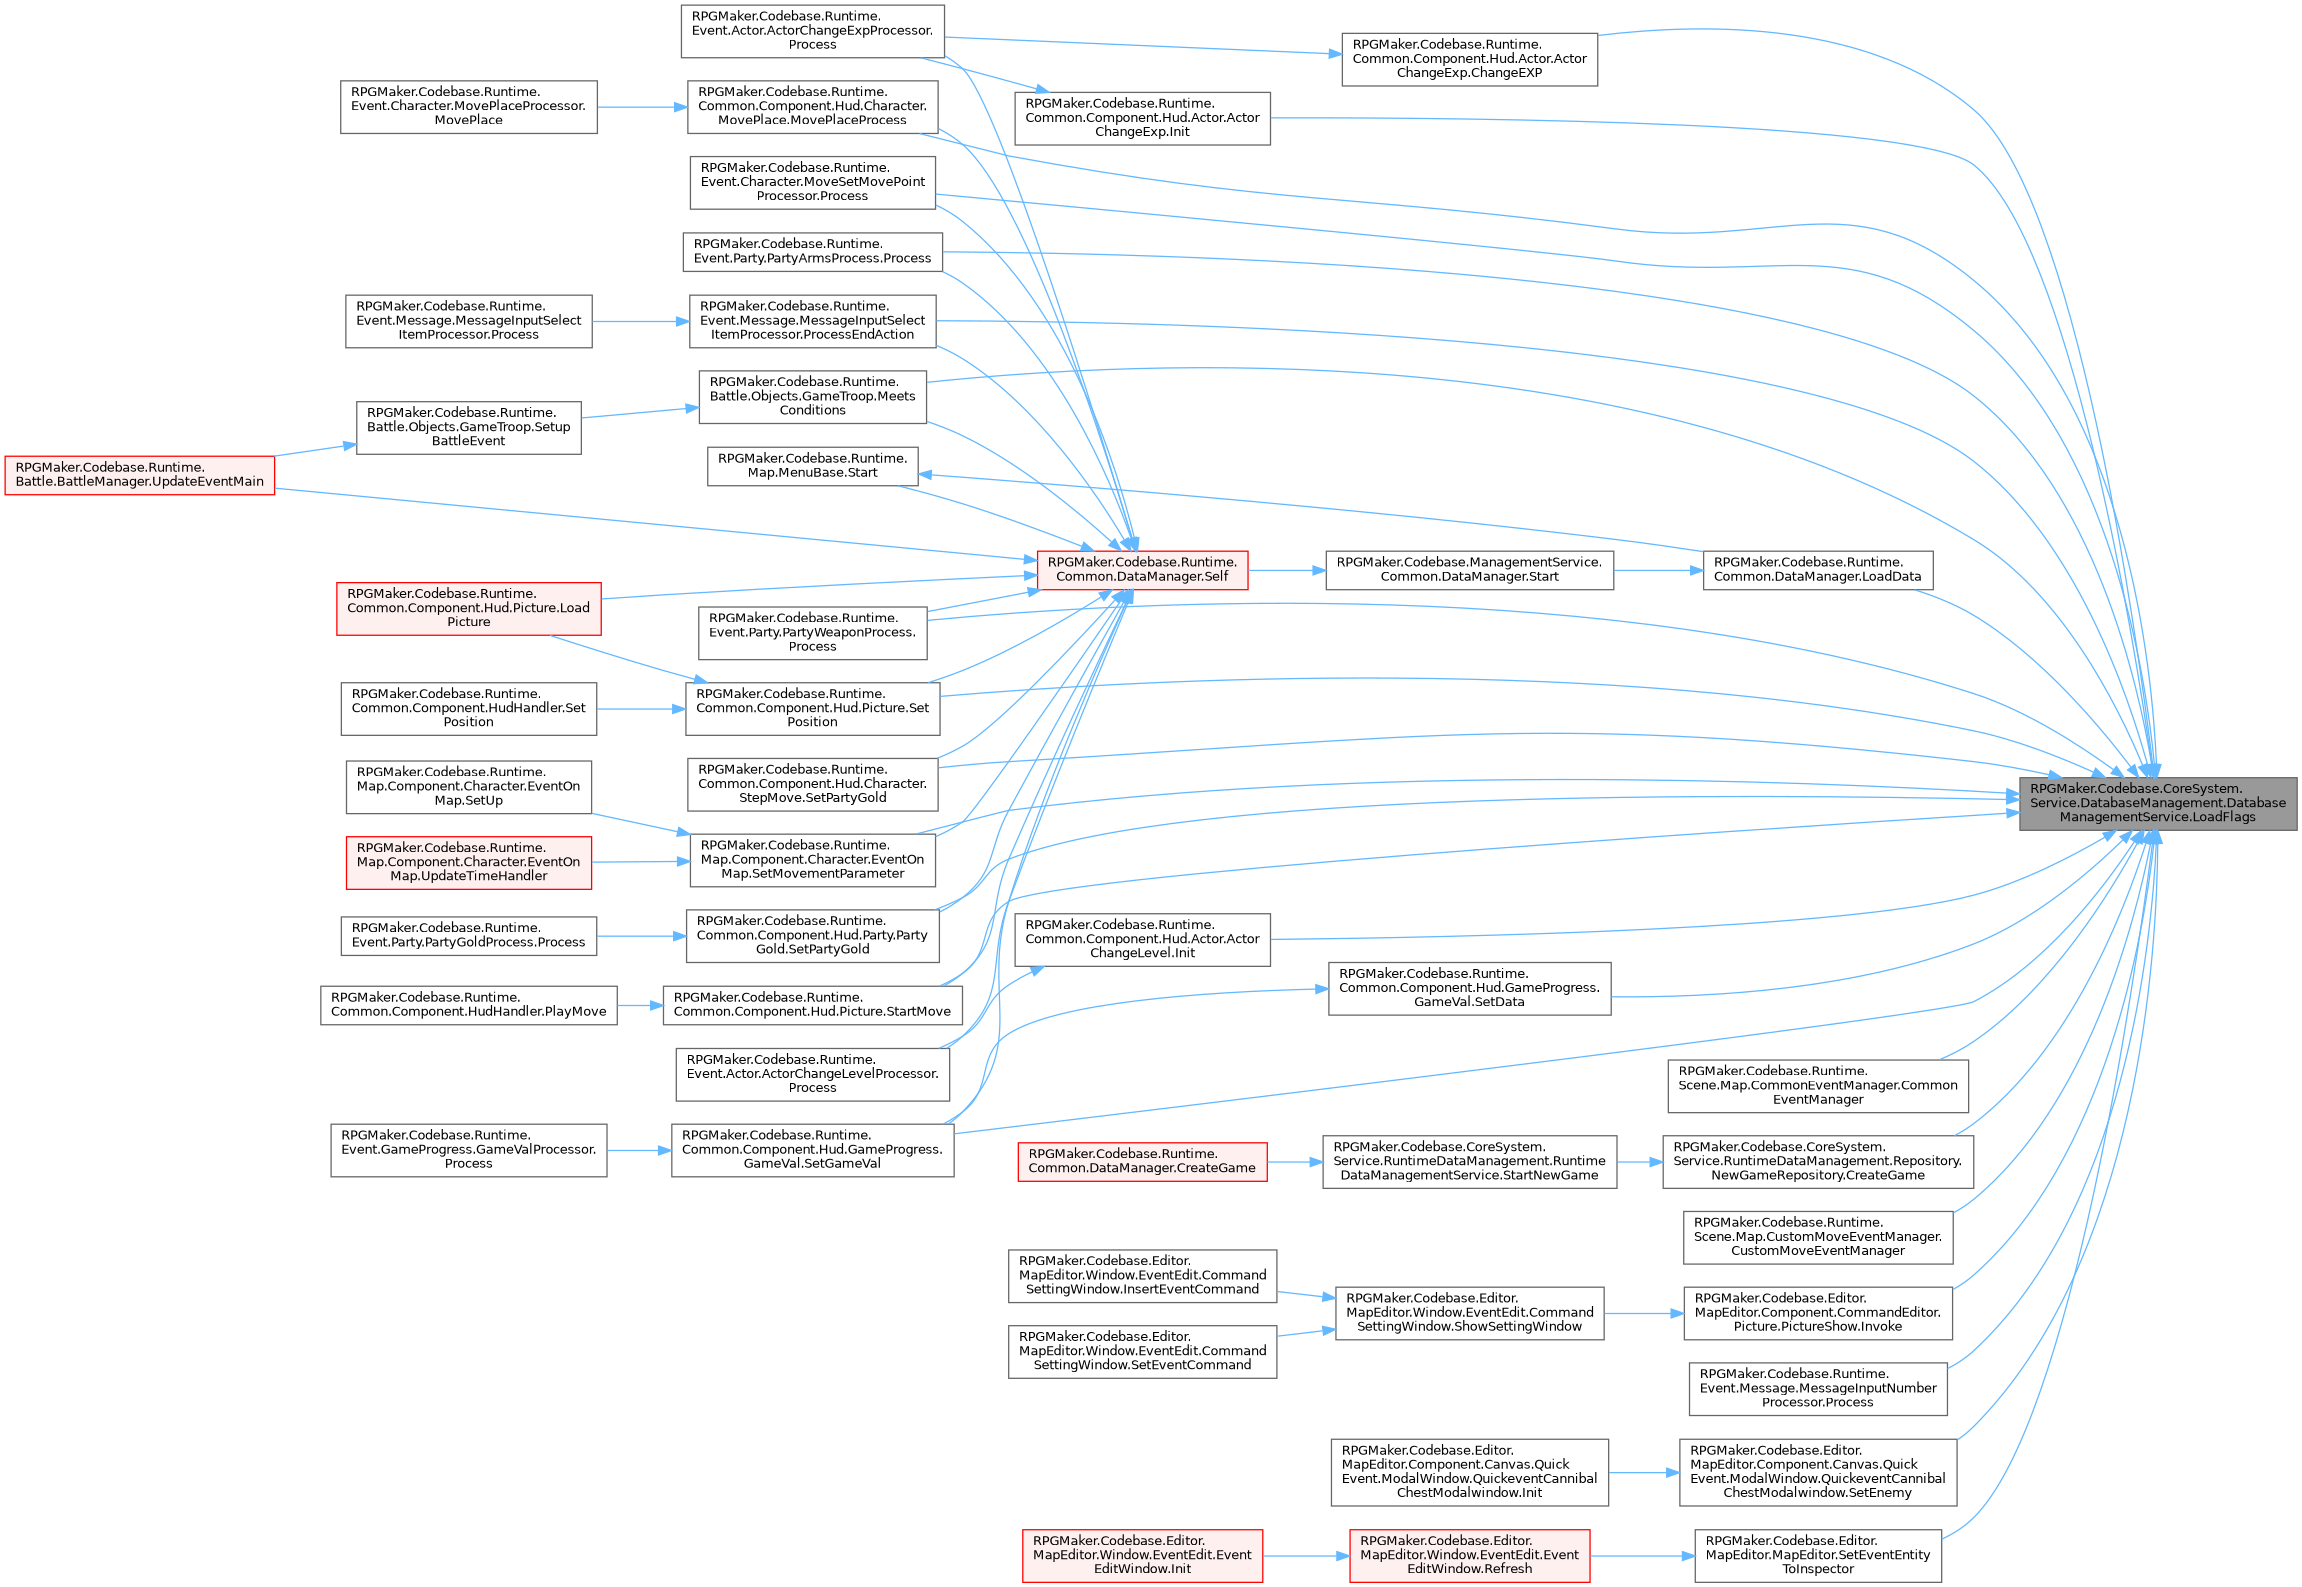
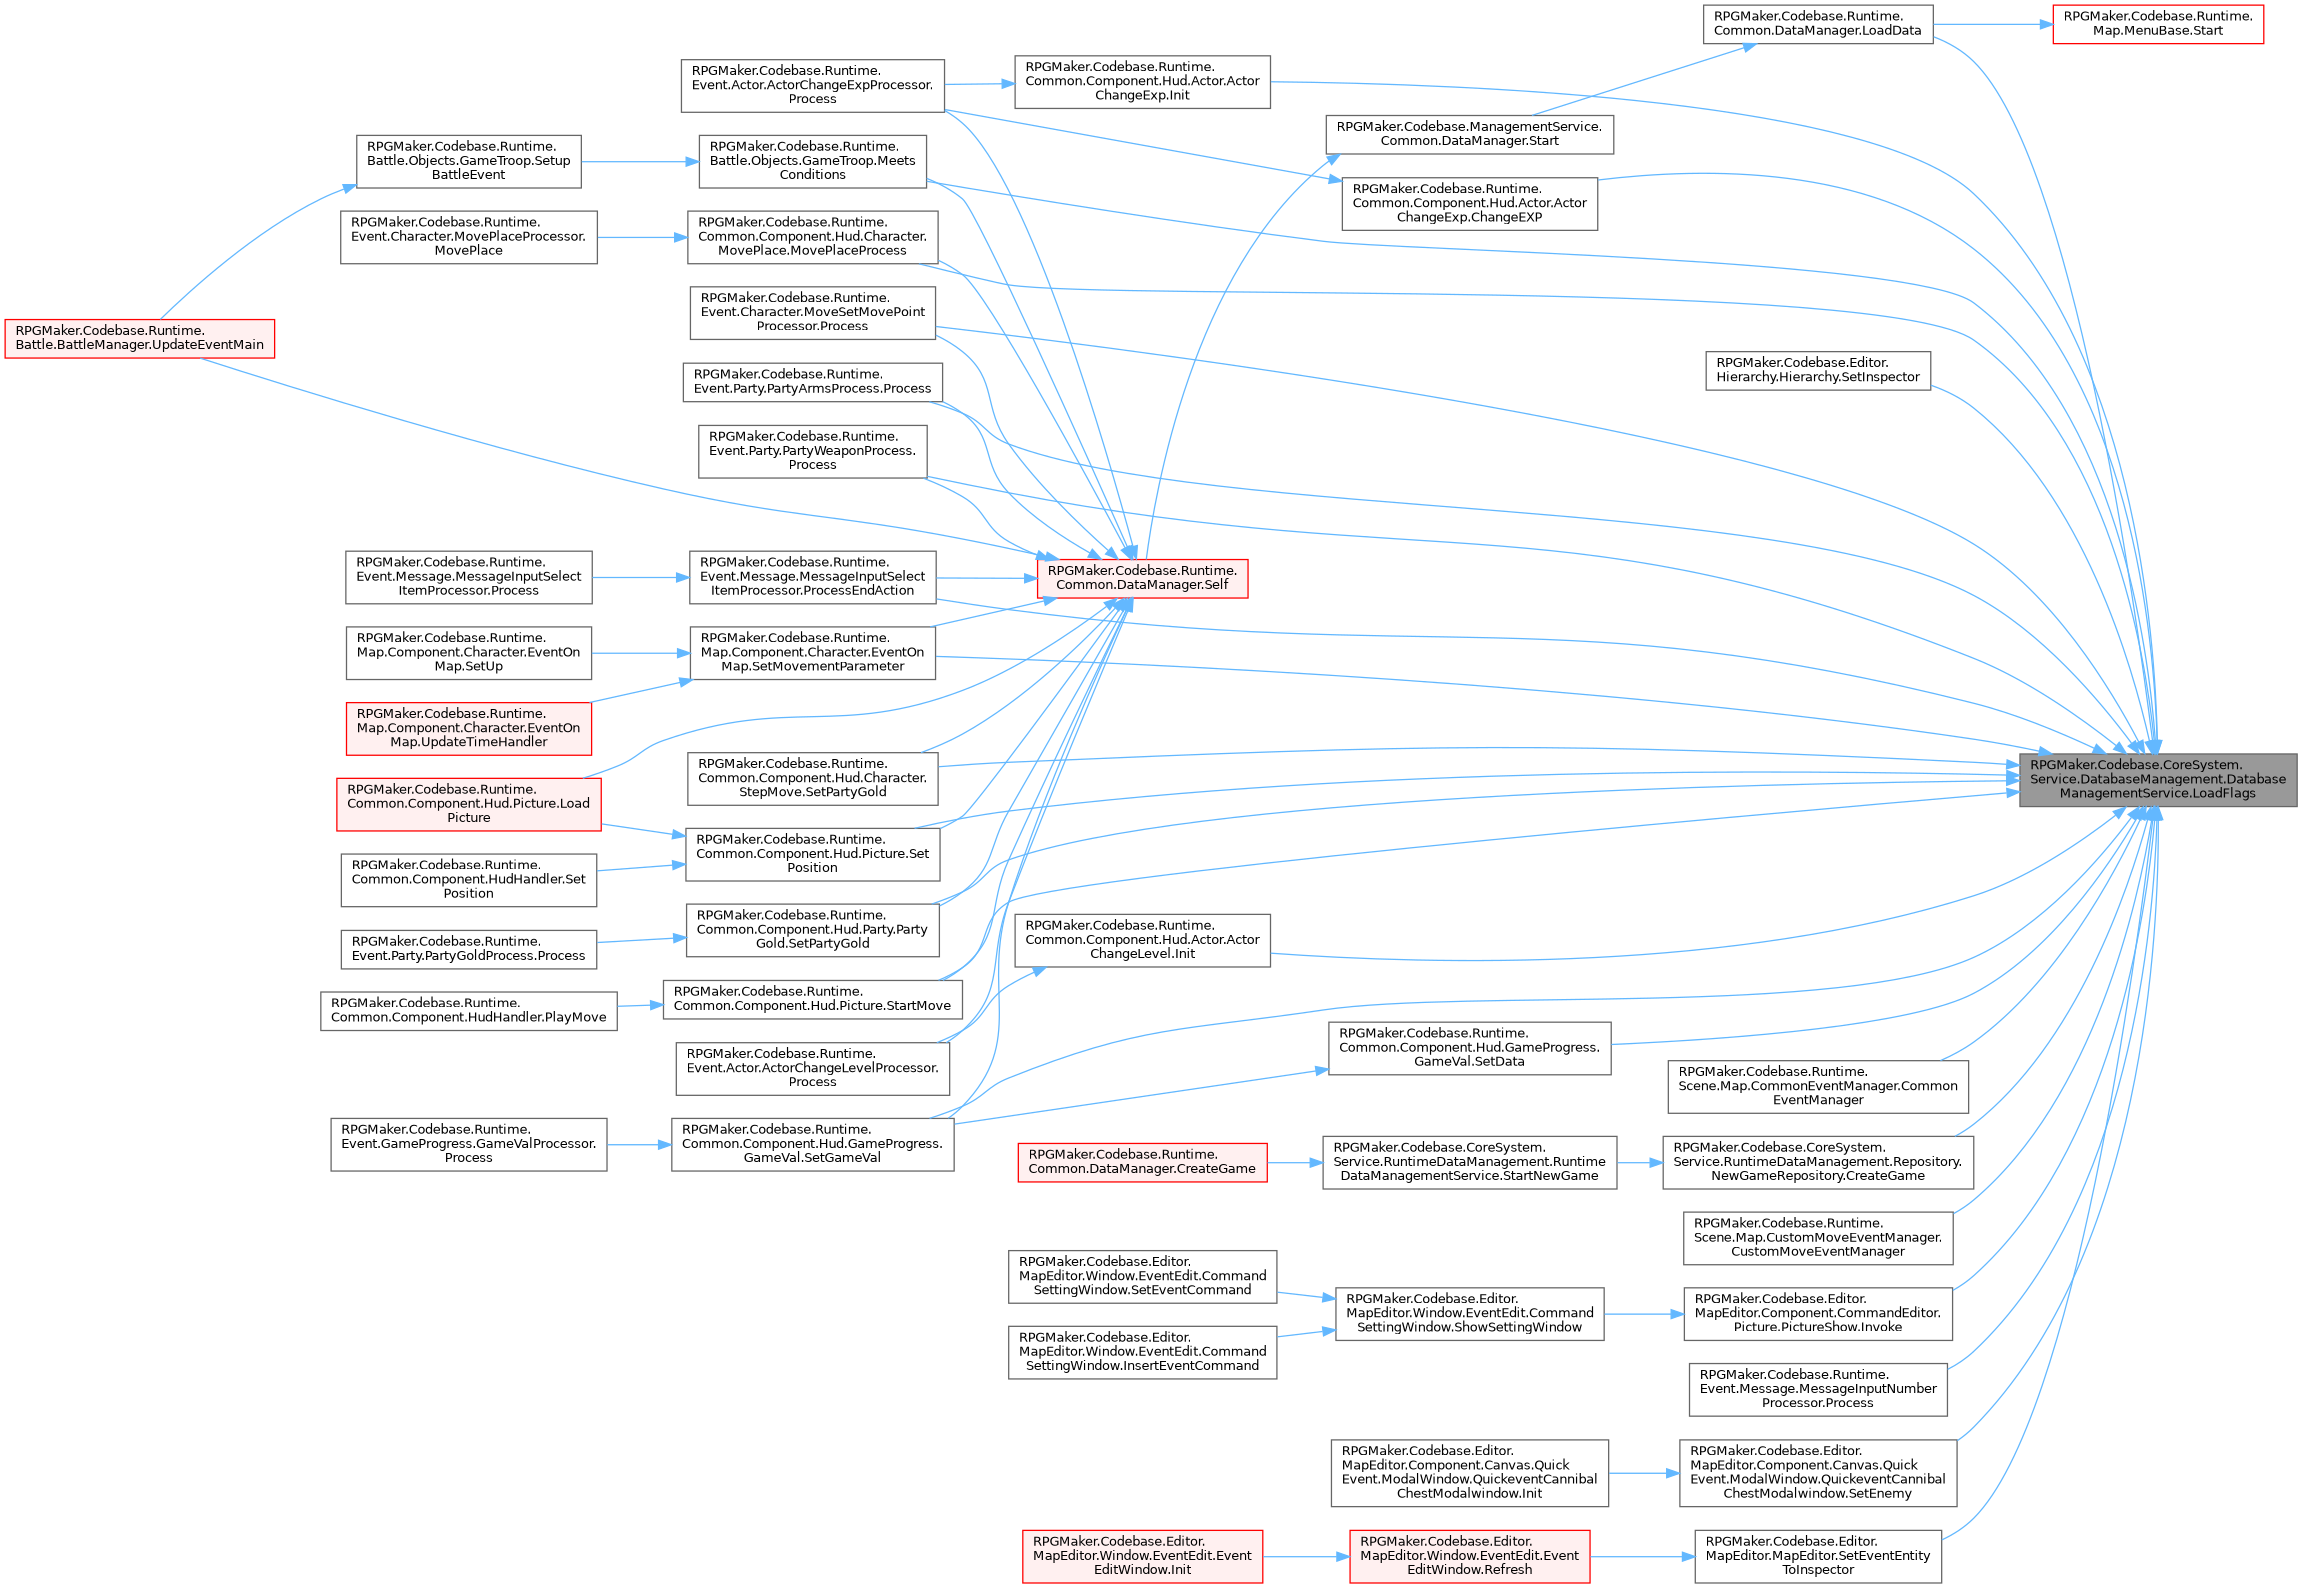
node "RPGMaker.Codebase.Editor. Hierarchy.Hierarchy.SetInspector": added
node "RPGMaker.Codebase.Runtime. Map.MenuBase.Start": color grey40 -> red
edge "RPGMaker.Codebase.Runtime. Map.MenuBase.Start" -> "RPGMaker.Codebase.Runtime. Common.DataManager.Self": removed
